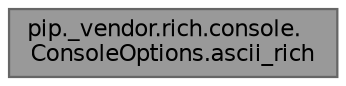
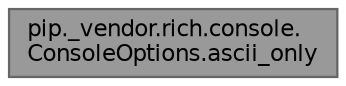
node "pip._vendor.rich.console. ConsoleOptions.ascii_rich": label "pip._vendor.rich.console. ConsoleOptions.ascii_rich" -> "pip._vendor.rich.console. ConsoleOptions.ascii_only"
